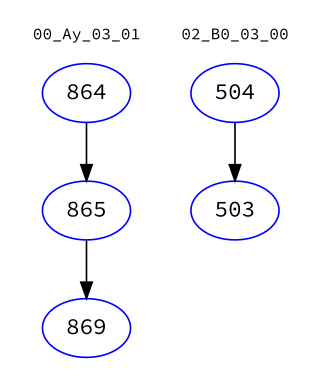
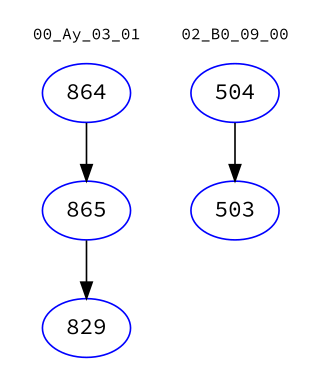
cluster "02_B0_03_00": label "02_B0_03_00" -> "02_B0_09_00"
node "869": label "869" -> "829"
